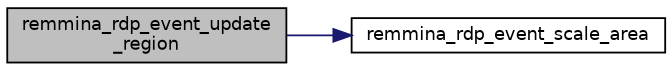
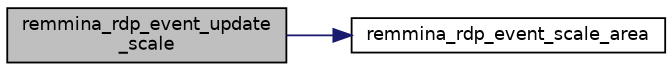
node "remmina_rdp_event_update _region": label "remmina_rdp_event_update _region" -> "remmina_rdp_event_update _scale"
